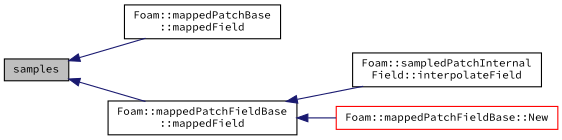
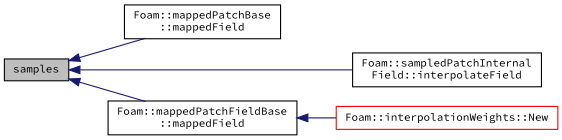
edge "Foam::sampledPatchInternal Field::interpolateField" -> "Foam::mappedPatchFieldBase ::mappedField": now "Foam::sampledPatchInternal Field::interpolateField" -> "samples"
node "Foam::mappedPatchFieldBase::New": label "Foam::mappedPatchFieldBase::New" -> "Foam::interpolationWeights::New"
